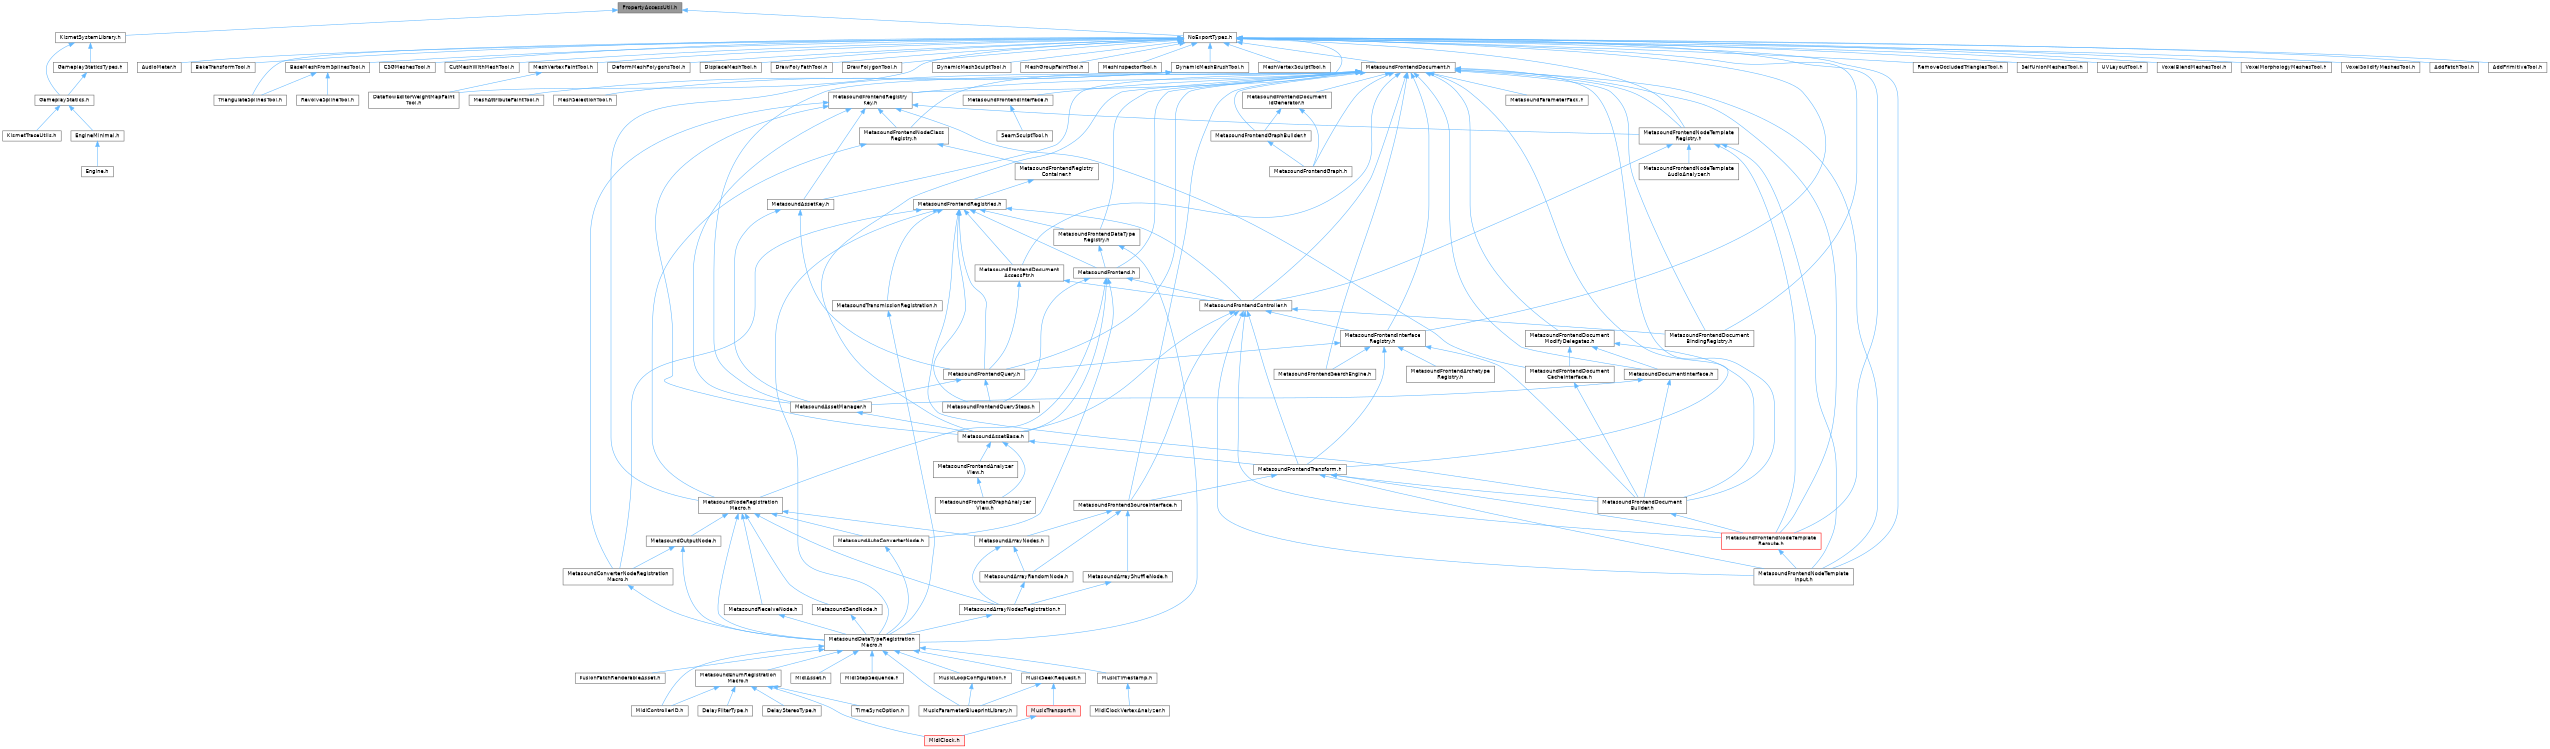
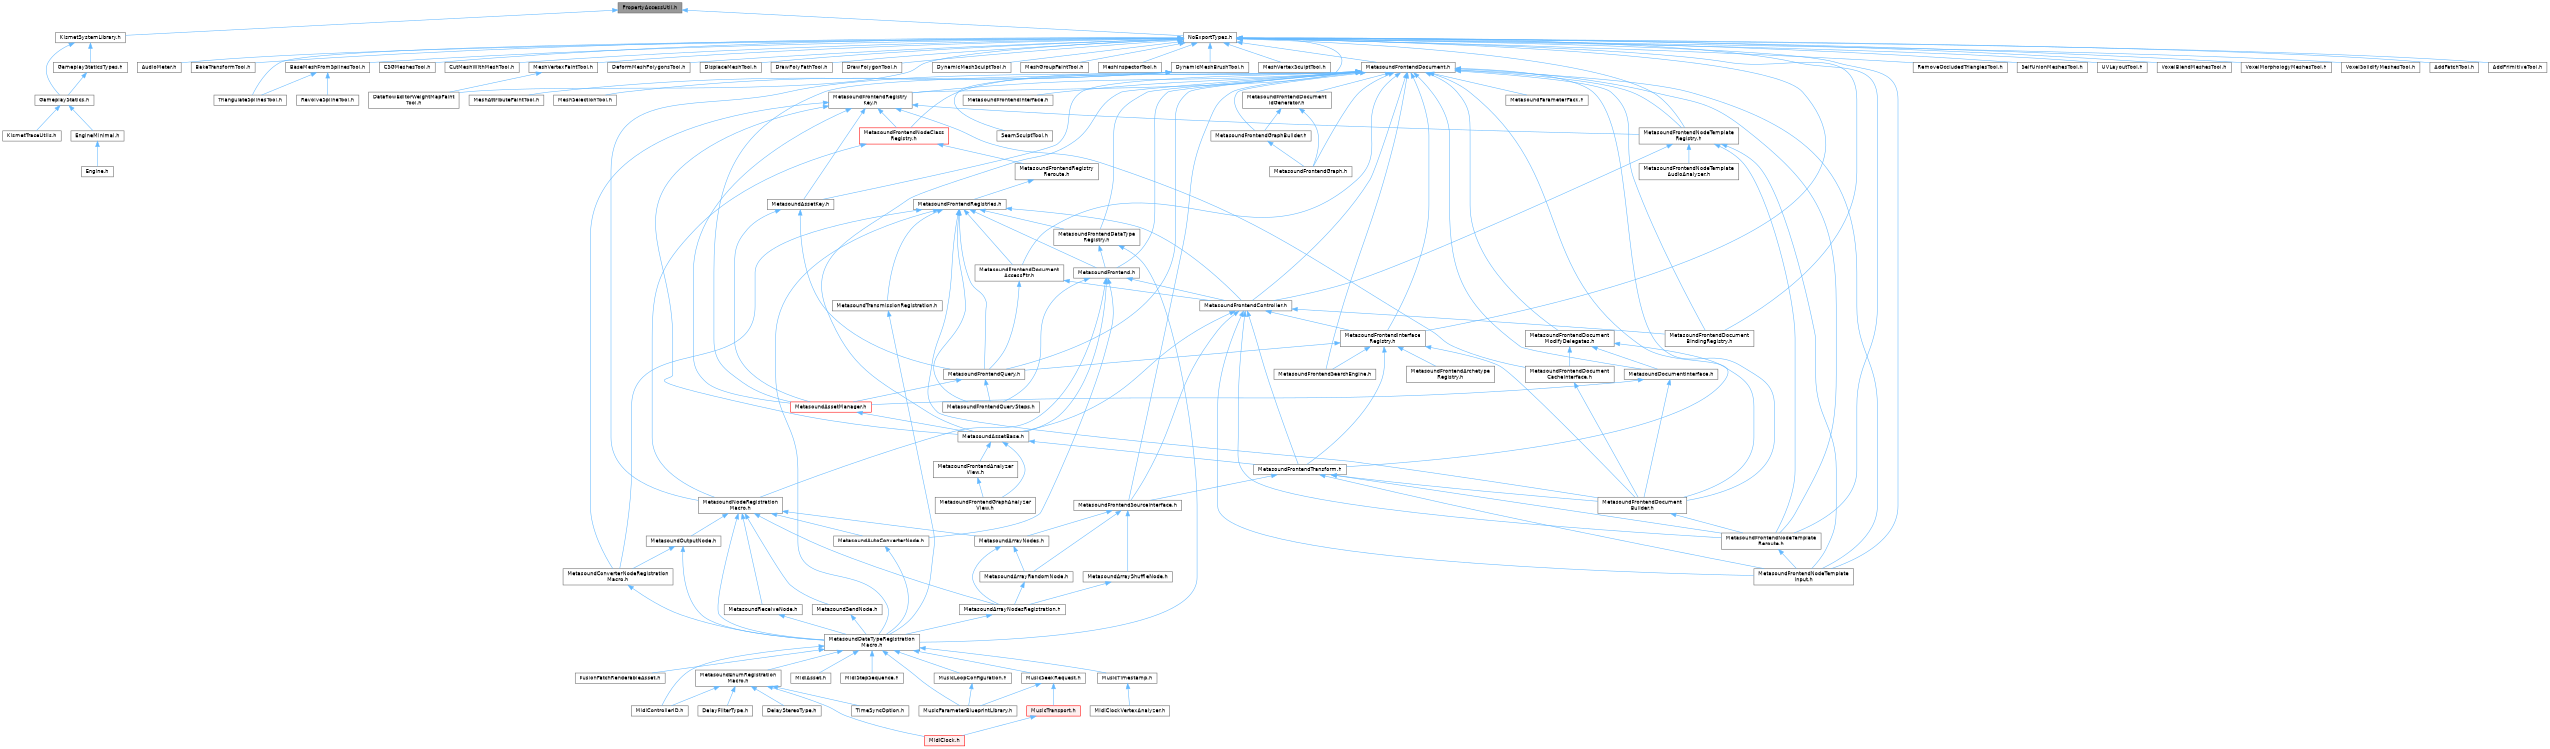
edge "SeamSculptTool.h" -> "MetasoundFrontendInterface.h": now "SeamSculptTool.h" -> "DynamicMeshBrushTool.h"
node "MetasoundFrontendNodeClass Registry.h": color grey40 -> red
node "MetasoundFrontendRegistry Container.h": label "MetasoundFrontendRegistry Container.h" -> "MetasoundFrontendRegistry Reroute.h"
node "MetasoundAssetManager.h": color grey40 -> red
node "MetasoundFrontendNodeTemplate Reroute.h": color red -> grey40
